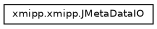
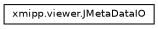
node "xmipp.xmipp.JMetaDataIO": label "xmipp.xmipp.JMetaDataIO" -> "xmipp.viewer.JMetaDataIO"
